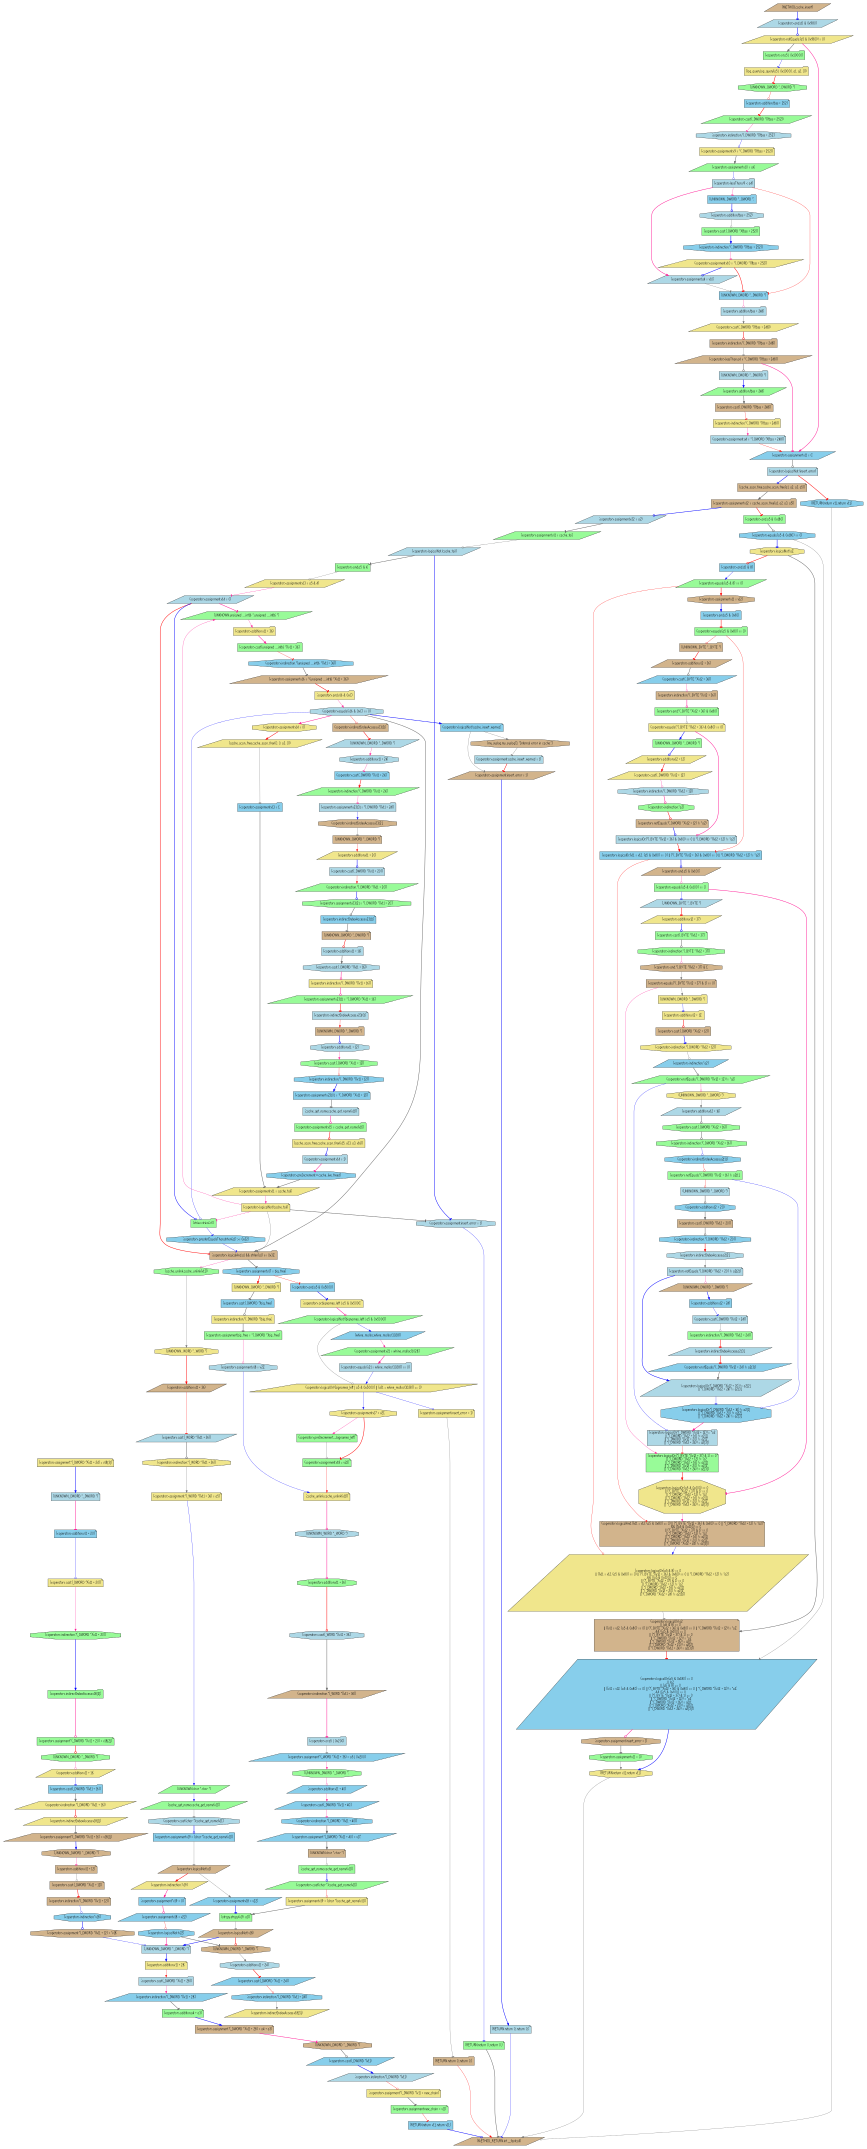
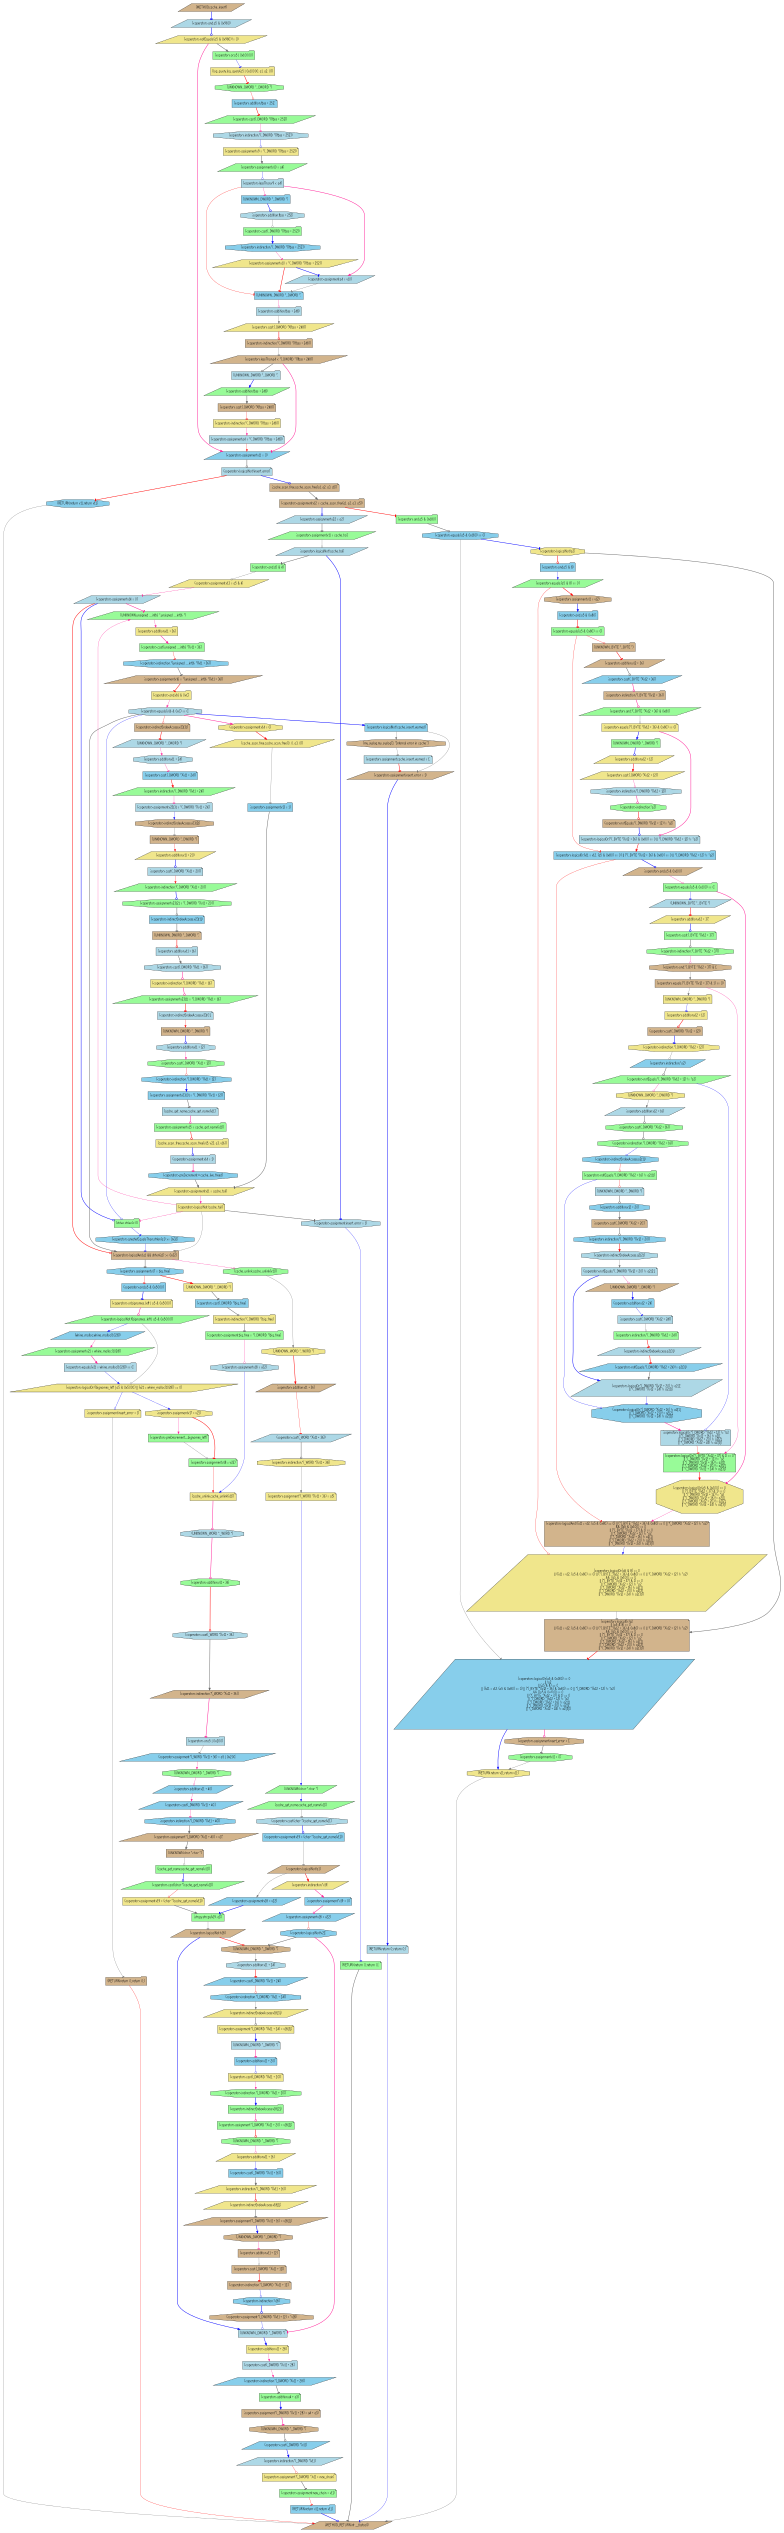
edge "(<operator>.assignment,v10 = *(_DWORD *)(fbss + 252))" -> "(<operator>.assignment,a4 = v10)": arrowhead odot -> tee
edge "(<operator>.cast,(_BYTE *)(v12 + 36))" -> "(<operator>.indirection,*(_BYTE *)(v12 + 36))": style solid -> bold
node "(<operator>.and,*(_BYTE *)(v12 + 36) & 0x80)": shape note -> parallelogram
node "(<operator>.assignment,*(_DWORD *)(v11 + 40) = v17)": fillcolor skyblue -> tan
edge "(<operator>.addition,v11 + 28)" -> "(<operator>.cast,(_DWORD *)(v11 + 28))": color red -> deeppink
edge "(<operator>.indirectIndexAccess,v18[3])" -> "(<operator>.assignment,*(_DWORD *)(v11 + 24) = v18[3])": added
